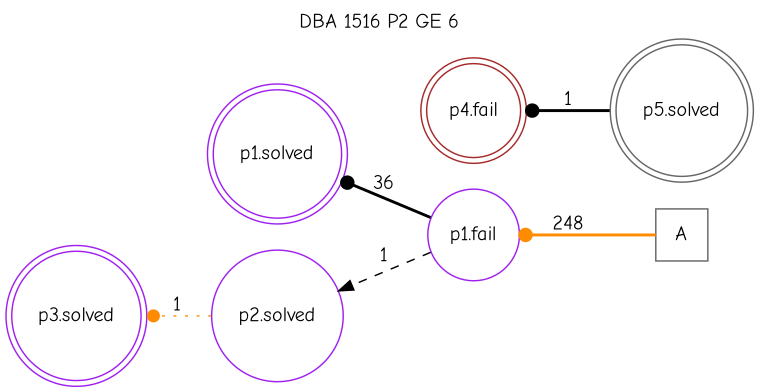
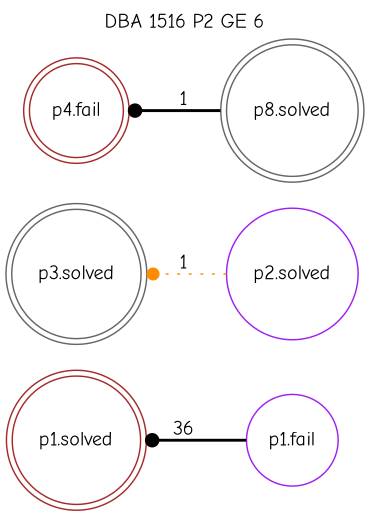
node "p5.solved": label "p5.solved" -> "p8.solved"
node "p1.solved": color purple -> brown
node "A": removed
edge "p1.fail" -> "p2.solved": removed, label "1"
node "p3.solved": color purple -> gray40
